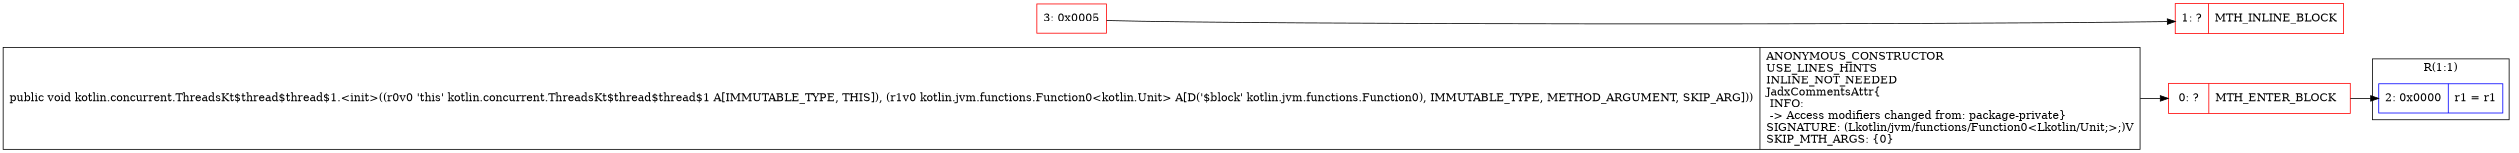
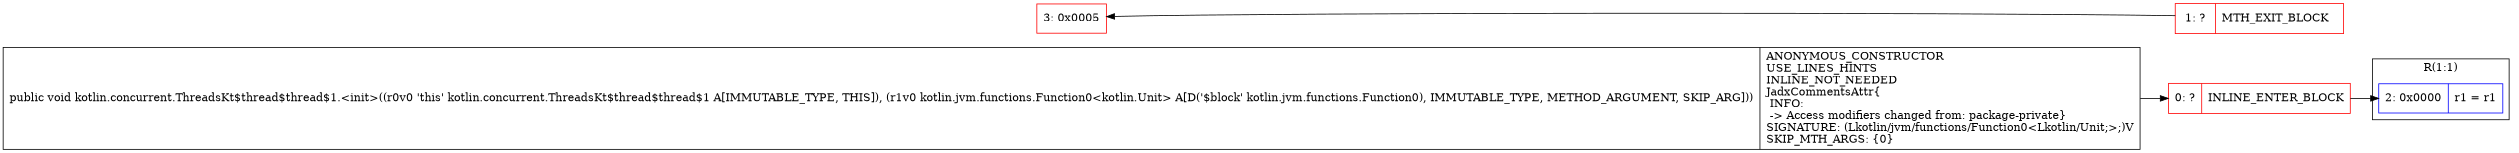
node "1: ?": text "MTH_INLINE_BLOCK" -> "MTH_EXIT_BLOCK"
edge "3: 0x0005" -> "1: ?": reversed
node "0: ?": text "MTH_ENTER_BLOCK" -> "INLINE_ENTER_BLOCK"
